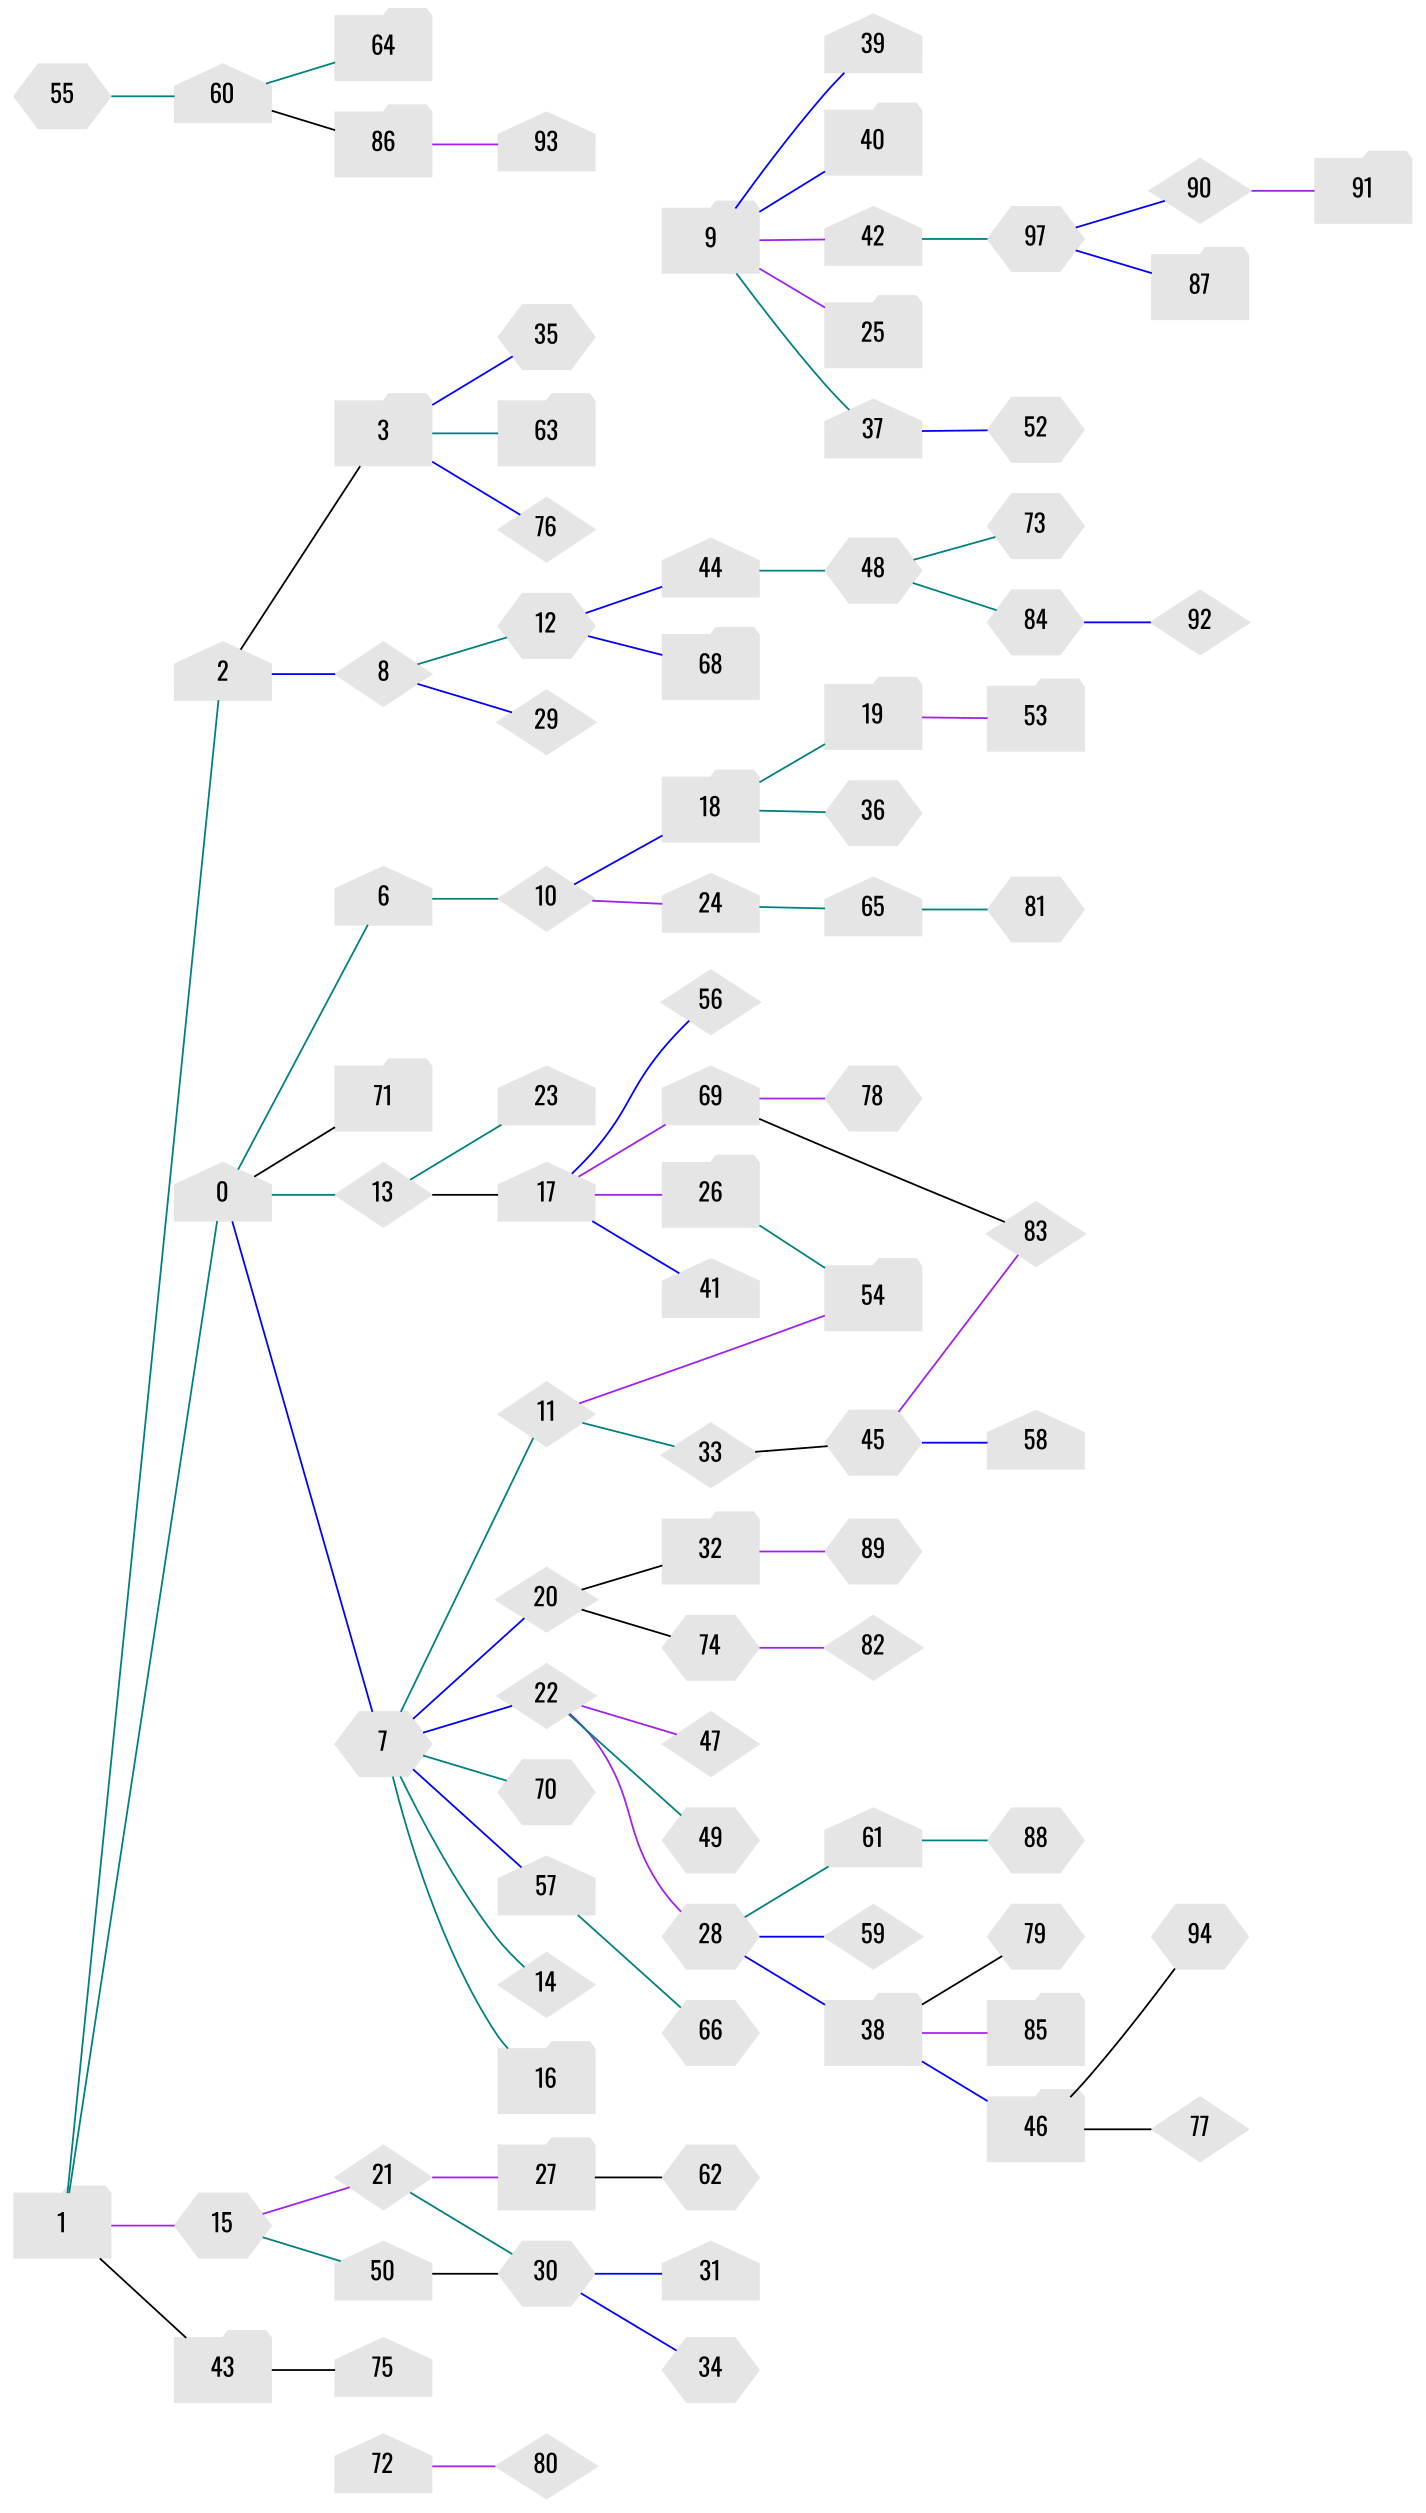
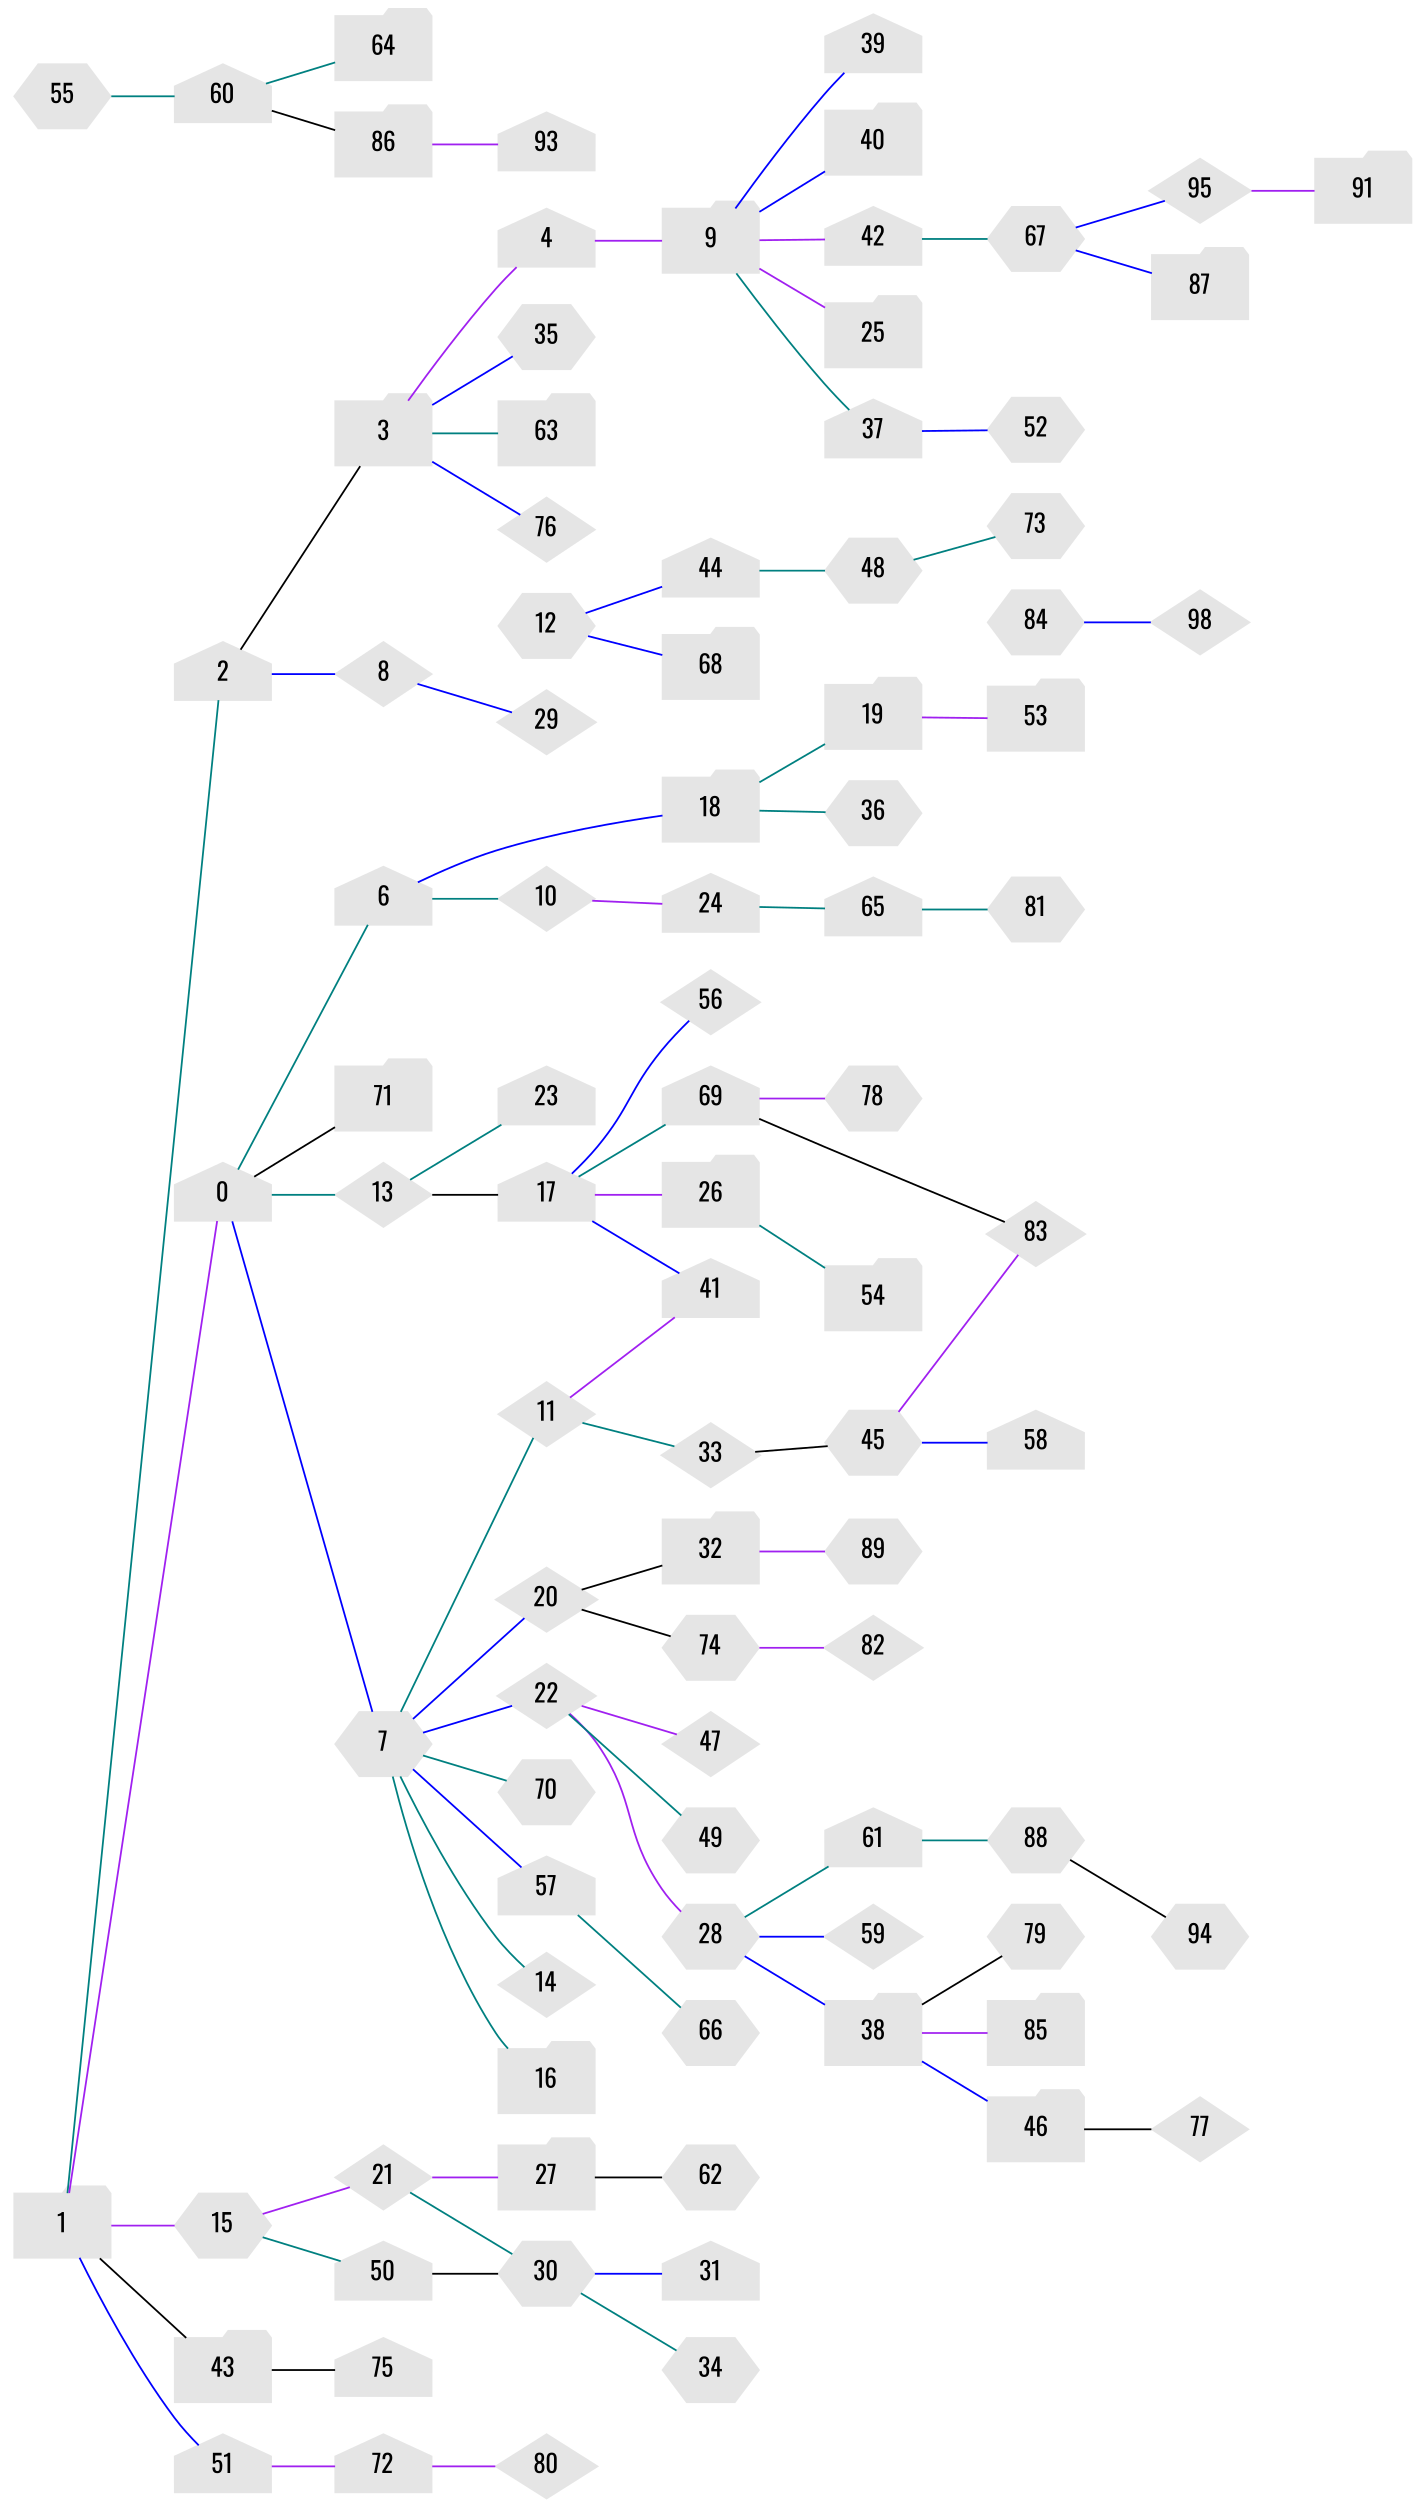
node "90": label "90" -> "95"
node "97": label "97" -> "67"
node "4": added
edge "48" -- "84": removed
node "92": label "92" -> "98"
edge "12" -- "8": removed
edge "18" -- "10": now "18" -- "6"
edge "69" -- "17": color purple -> teal
edge "54" -- "11": now "41" -- "11"
edge "0" -- "1": color teal -> purple
edge "94" -- "46": now "94" -- "88"
edge "30" -- "34": color blue -> teal
node "51": added
